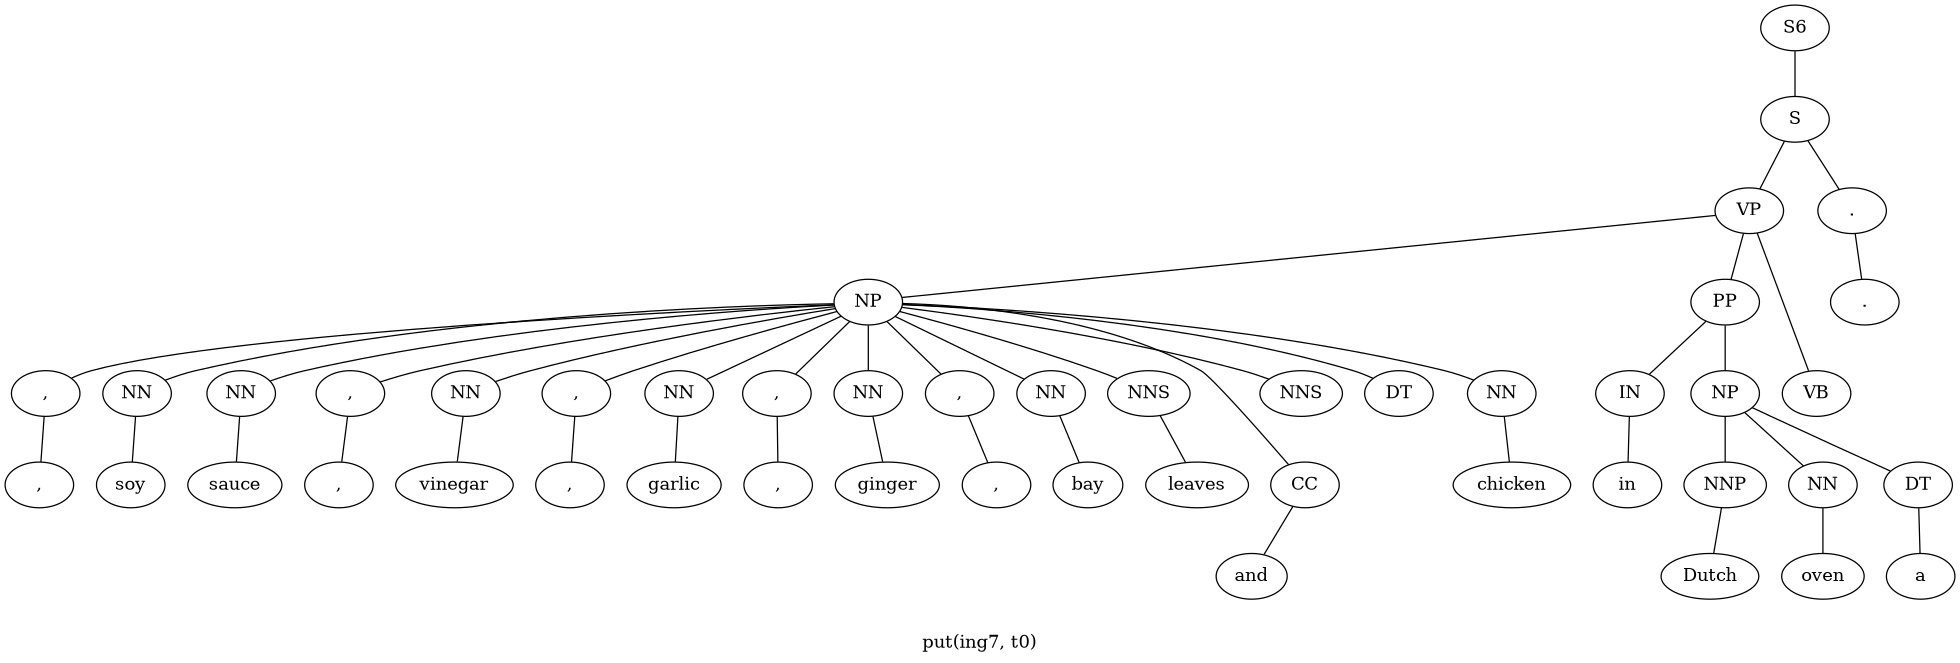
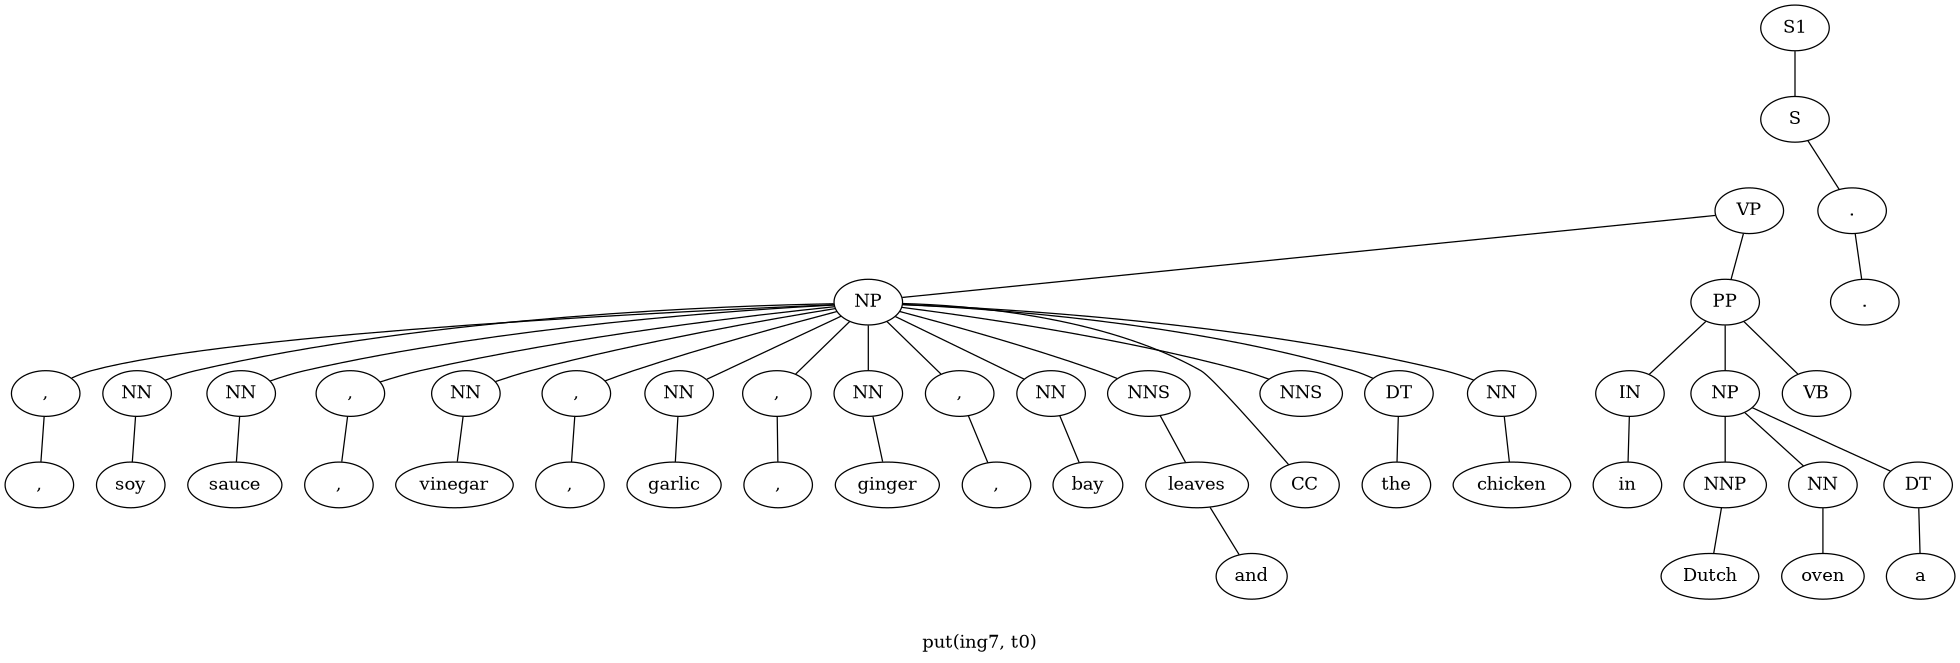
node "S6": label "S6" -> "S1"
edge "S" -- "VP": removed
edge "VP" -- "VB": now "PP" -- "VB"
node "the": added
edge "CC" -- "and": now "leaves" -- "and"
